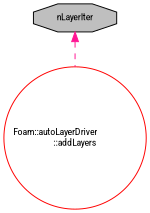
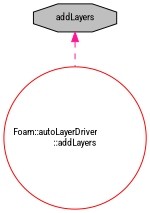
node "nLayerIter": label "nLayerIter" -> "addLayers"
